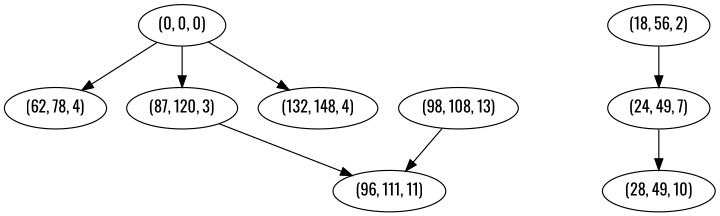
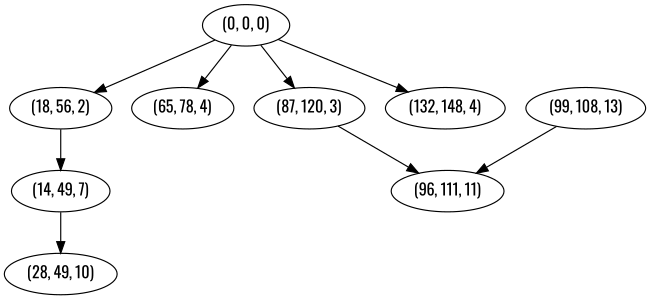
edge "(0, 0, 0)" -> "(18, 56, 2)": added
node "(62, 78, 4)": label "(62, 78, 4)" -> "(65, 78, 4)"
node "(98, 108, 13)": label "(98, 108, 13)" -> "(99, 108, 13)"
node "(24, 49, 7)": label "(24, 49, 7)" -> "(14, 49, 7)"
